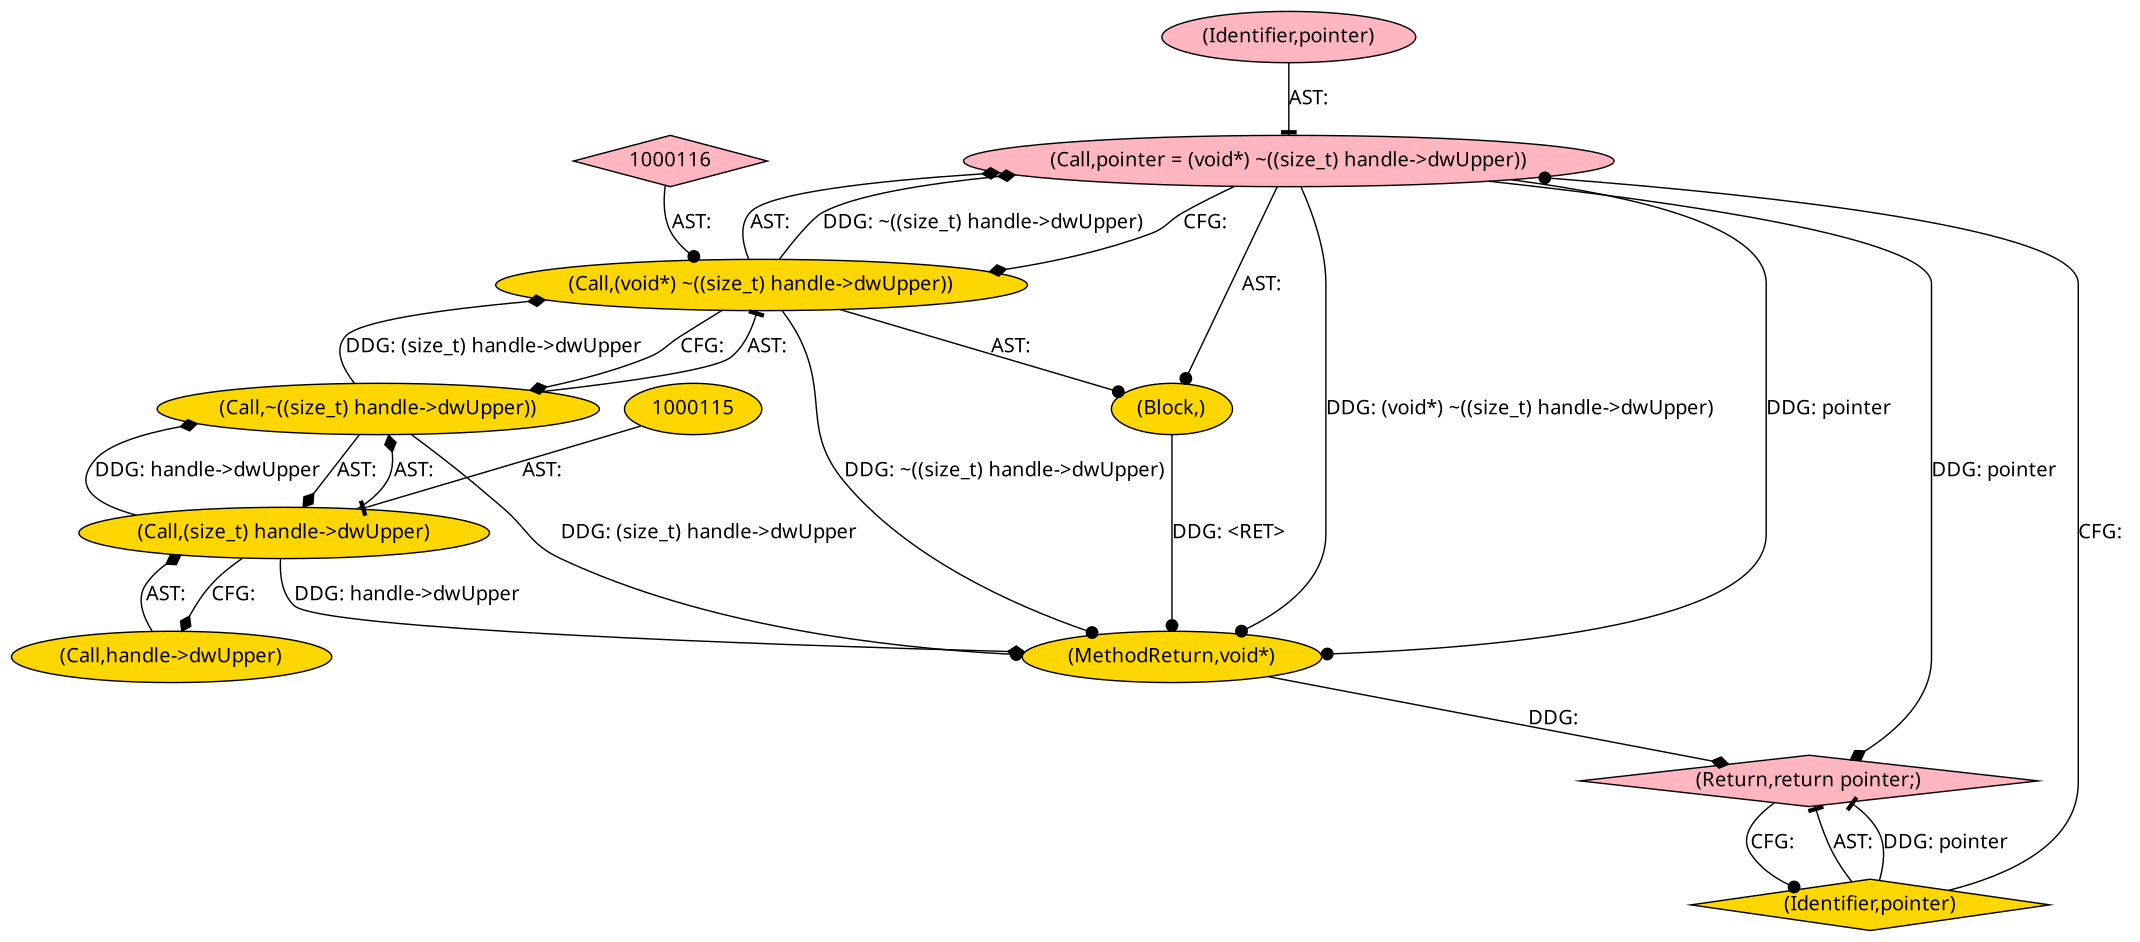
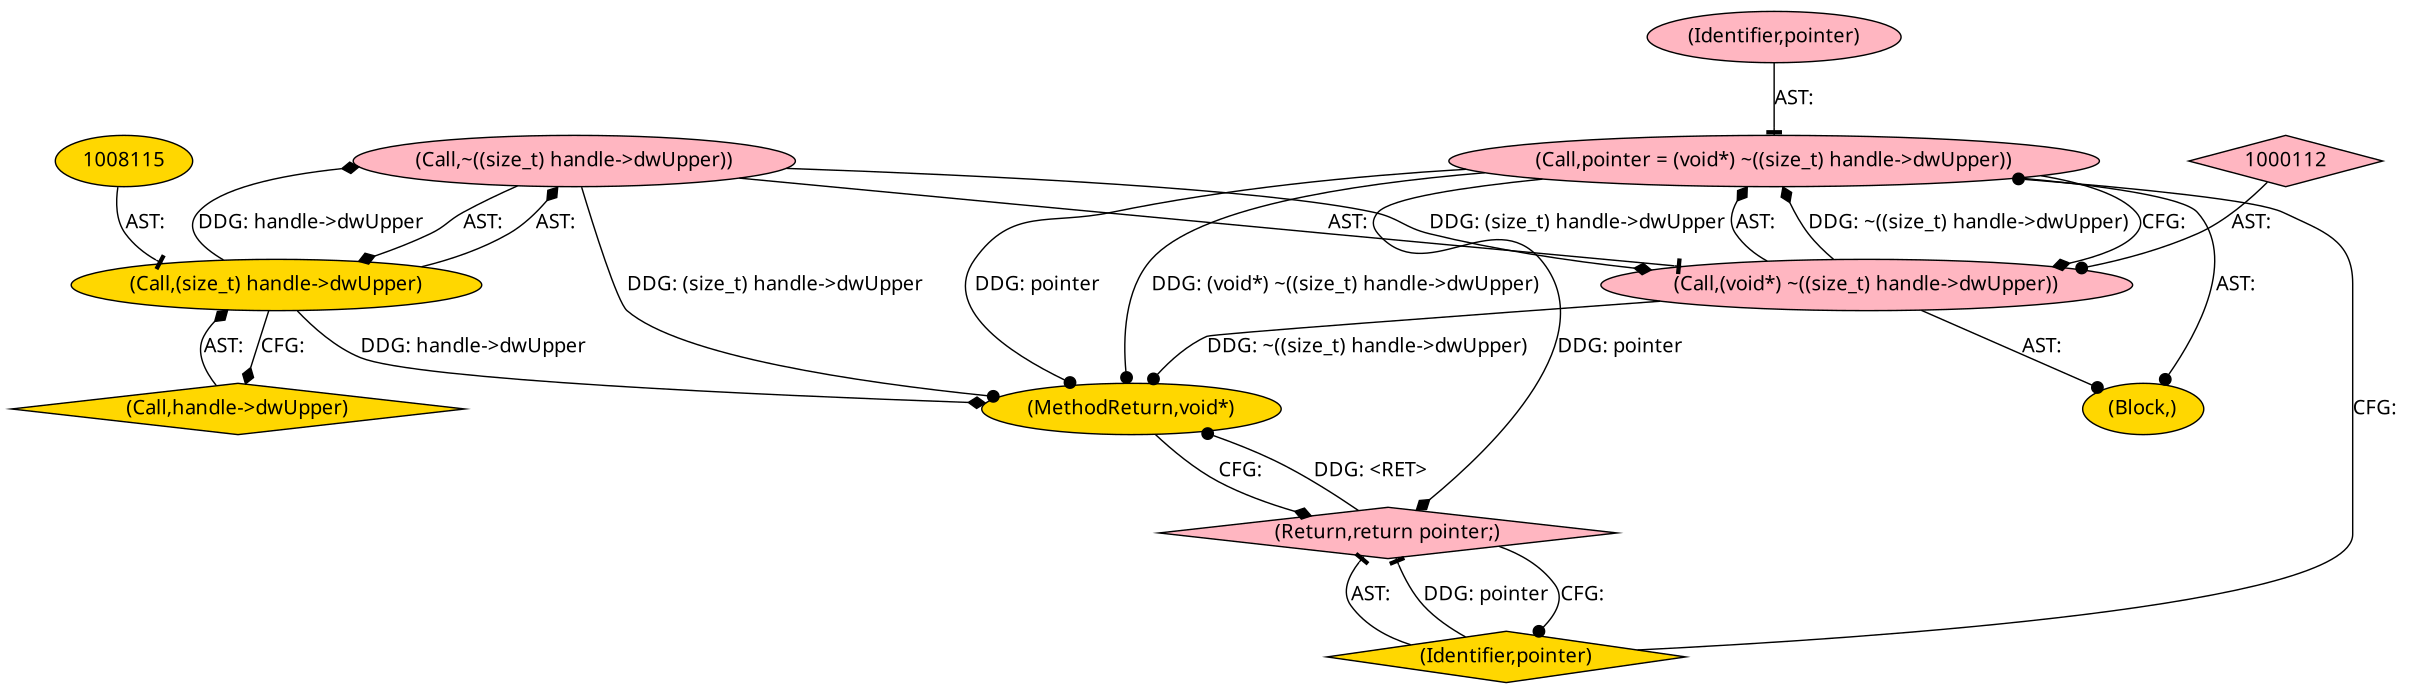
node "1000116": label "1000116" -> "1000112"
node "(Call,(void*) ~((size_t) handle->dwUpper))": fillcolor gold -> lightpink
edge "(Call,(void*) ~((size_t) handle->dwUpper))" -> "(Call,~((size_t) handle->dwUpper))": removed, label "CFG:"
node "(Call,~((size_t) handle->dwUpper))": fillcolor gold -> lightpink
node "1000115": label "1000115" -> "1008115"
edge "(Block,)" -> "(MethodReturn,void*)": now "(Return,return pointer;)" -> "(MethodReturn,void*)"
node "(Call,handle->dwUpper)": shape ellipse -> diamond
edge "(MethodReturn,void*)" -> "(Return,return pointer;)": label "DDG: " -> "CFG: "
